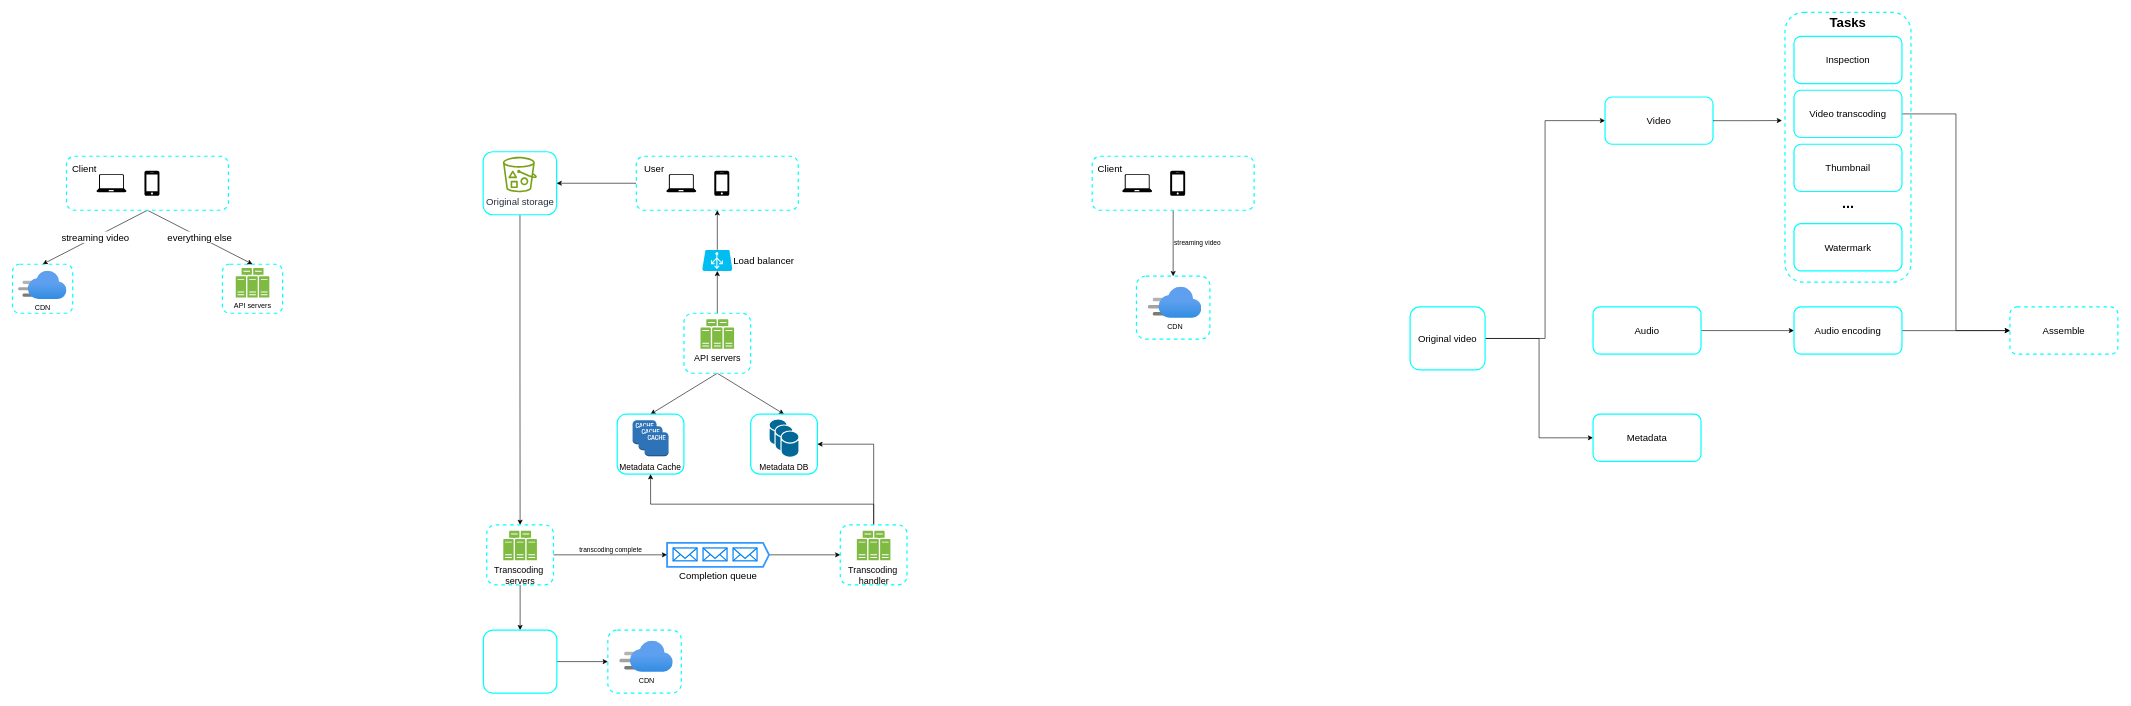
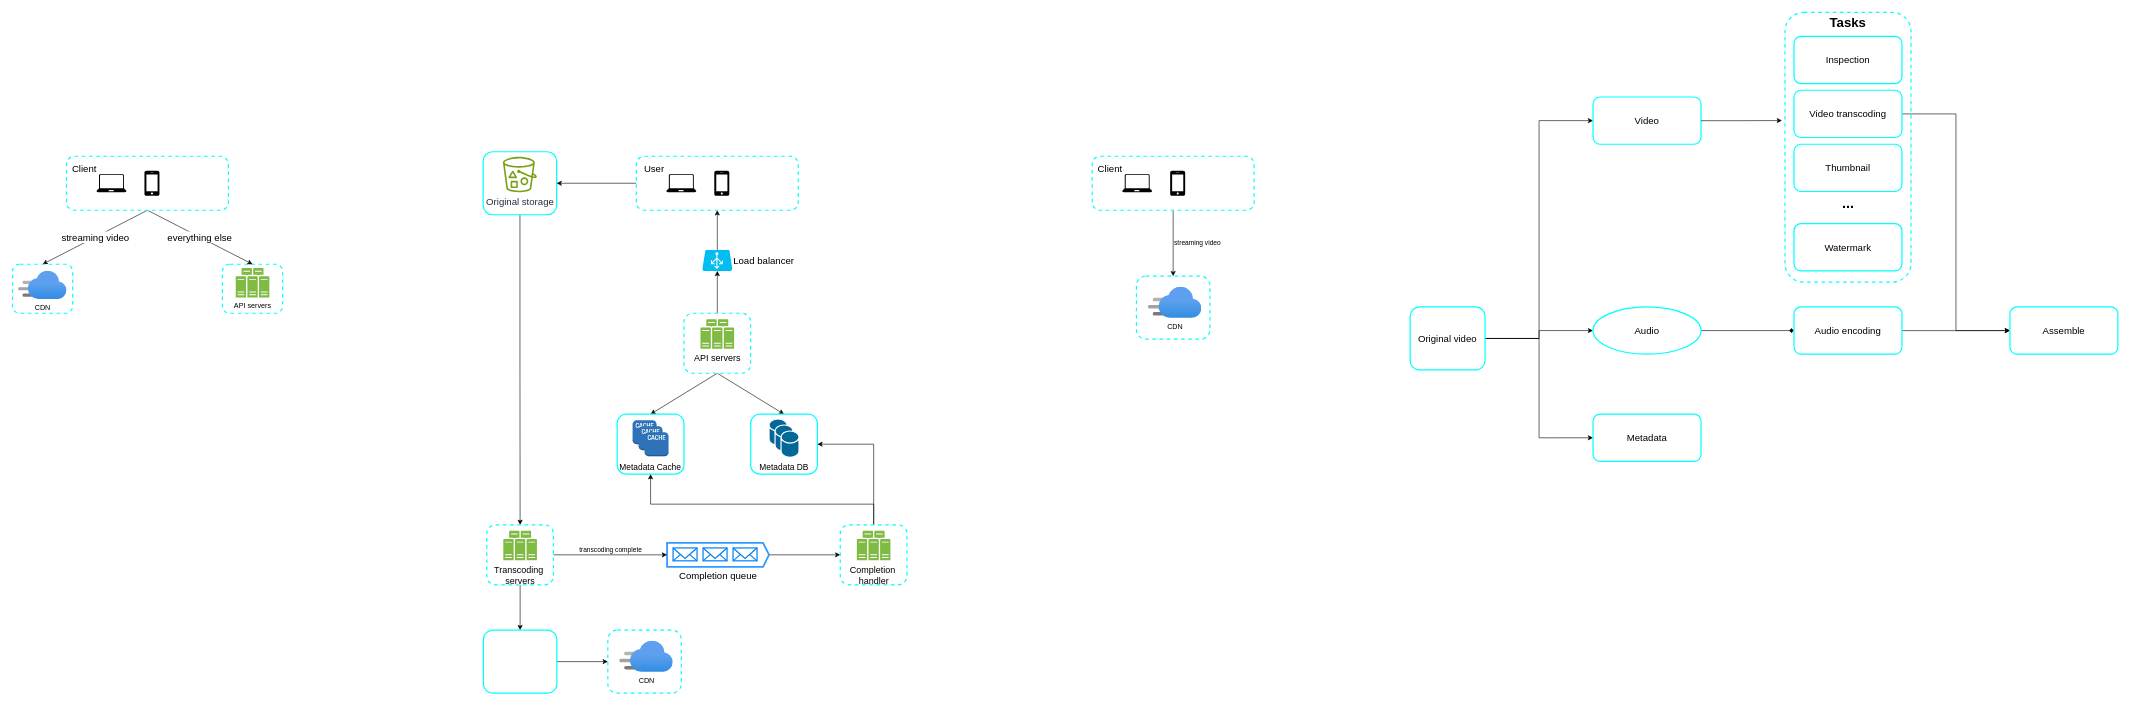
node "Video": moved (1659, 121) -> (1647, 121)
edge "Original video" -> "Audio": added
node "Audio": shape rounded rectangle -> ellipse
edge "Audio" -> "Audio encoding": arrowhead classic -> diamond
node "Assemble": style dashed -> solid
node "Transcoding handler": label "Transcoding handler" -> "Completion handler"
